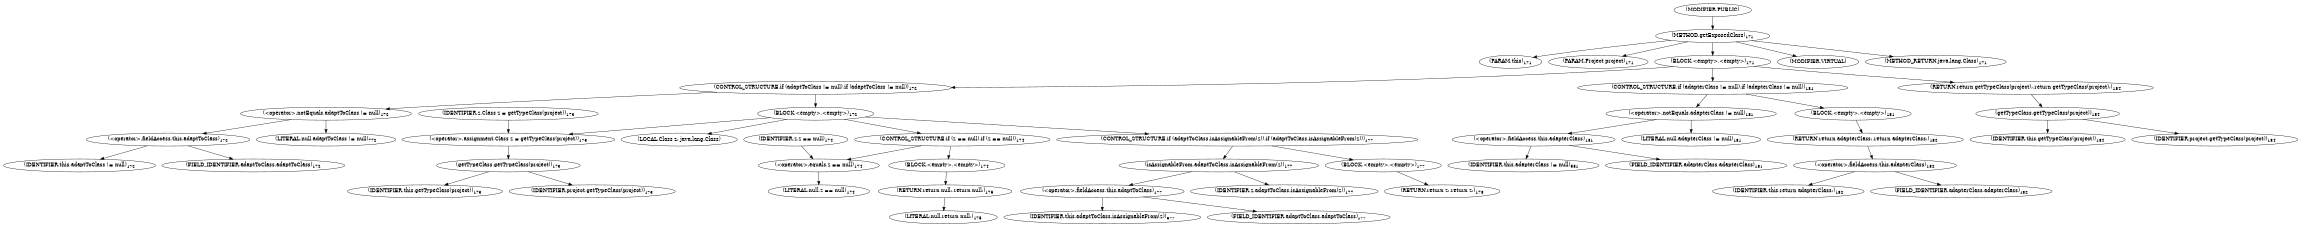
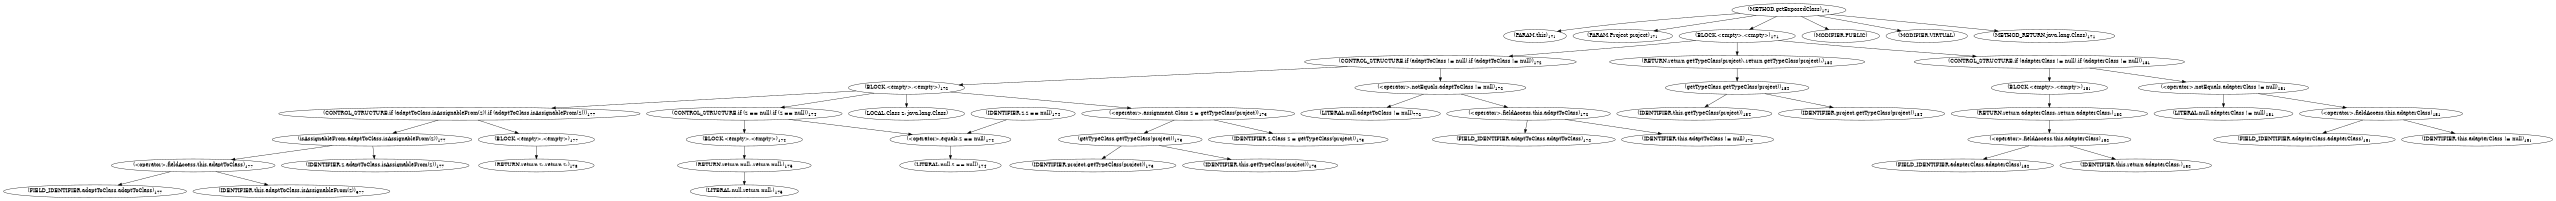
edge "(MODIFIER,PUBLIC)" -> "(METHOD,getExposedClass)": reversed
edge "(IDENTIFIER,z,Class z = getTypeClass(project))" -> "(<operator>.assignment,Class z = getTypeClass(project))": reversed
node "(IDENTIFIER,this,adapterClass != null)": text "581" -> "181"
